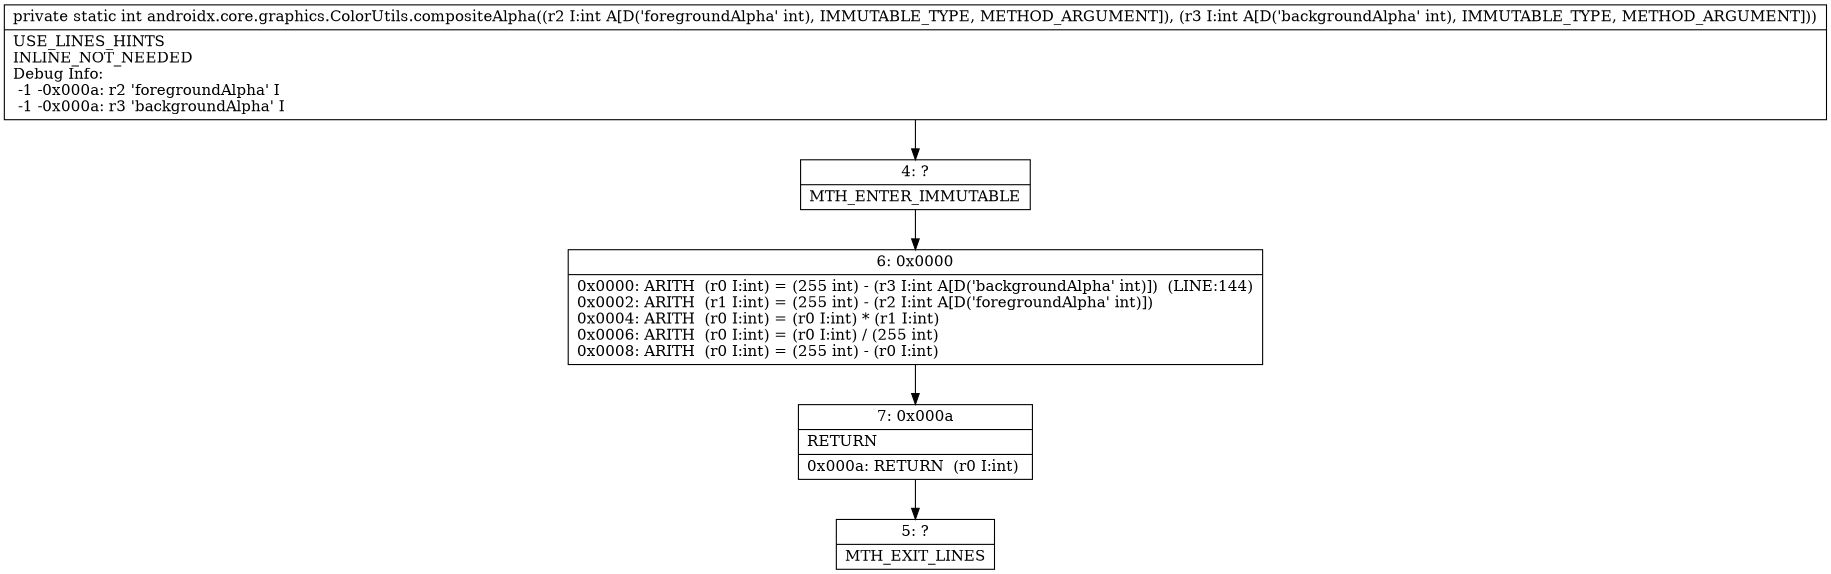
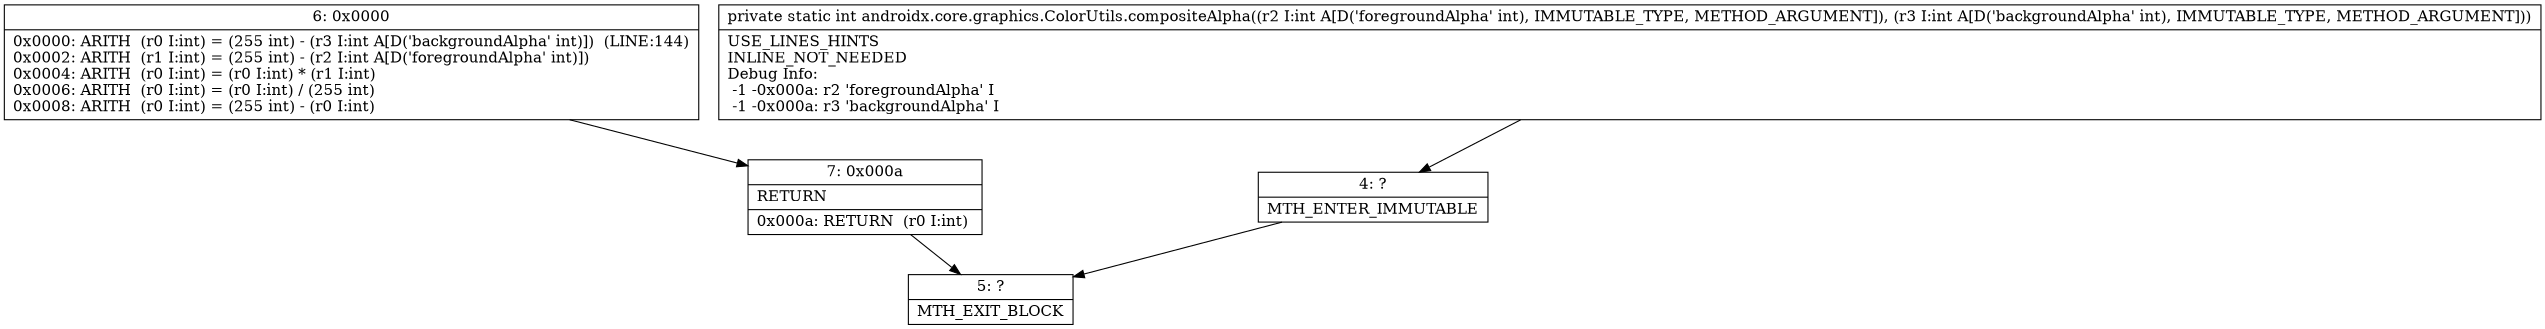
edge "4: ?" -> "6: 0x0000": now "4: ?" -> "5: ?"
node "5: ?": text "MTH_EXIT_LINES" -> "MTH_EXIT_BLOCK"
